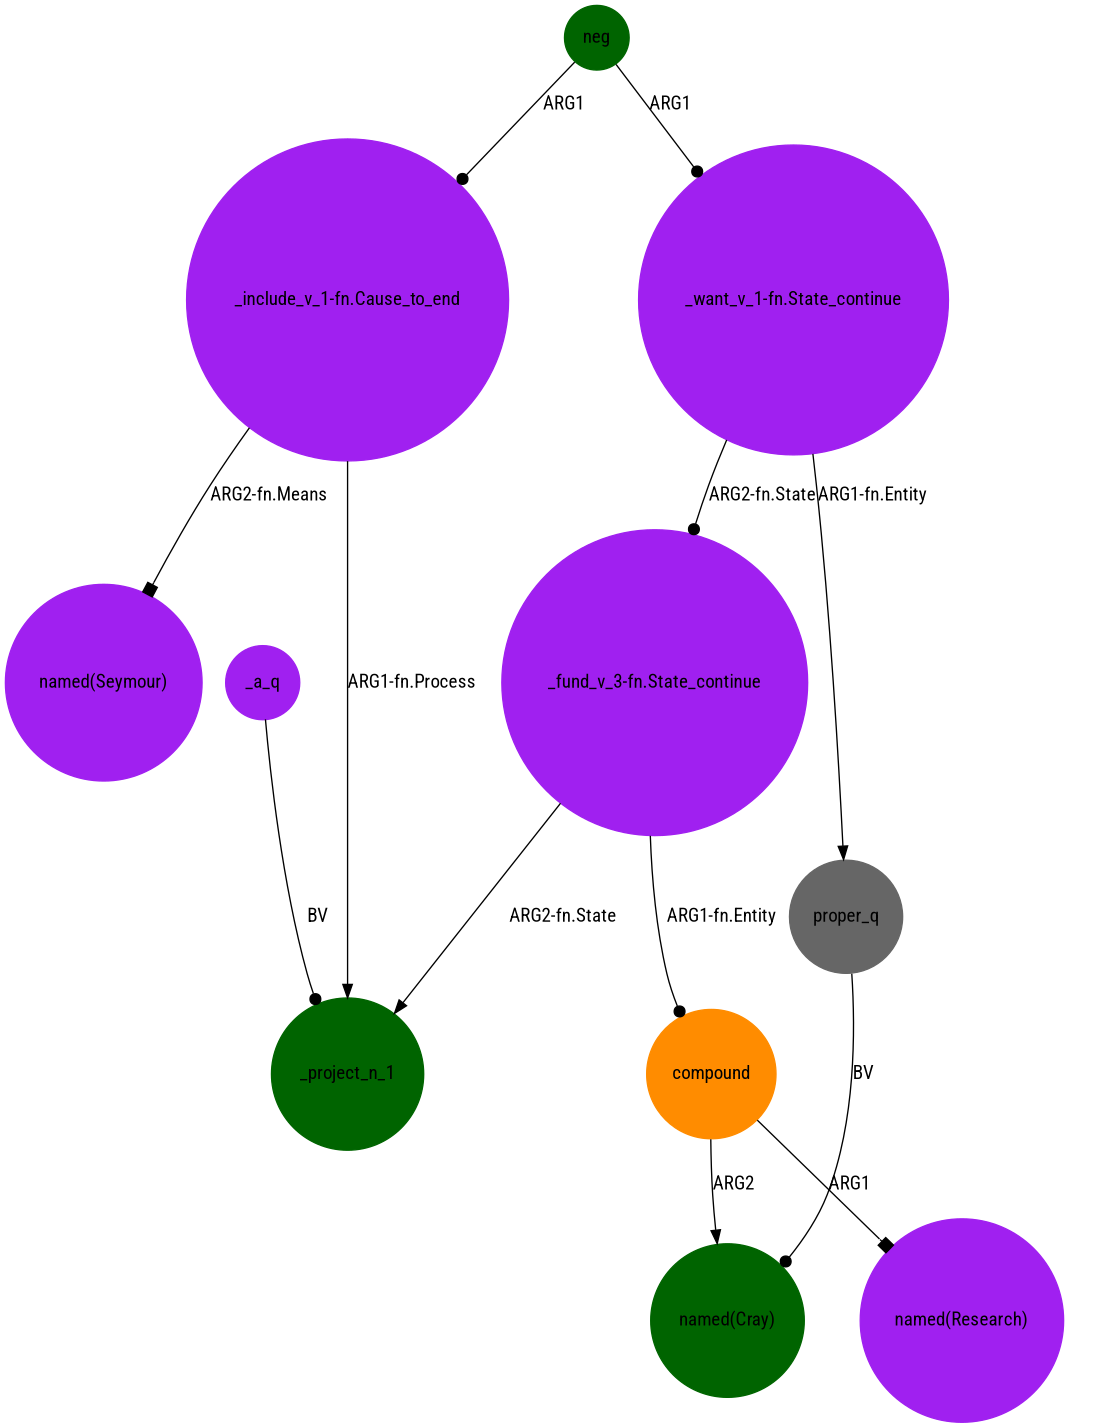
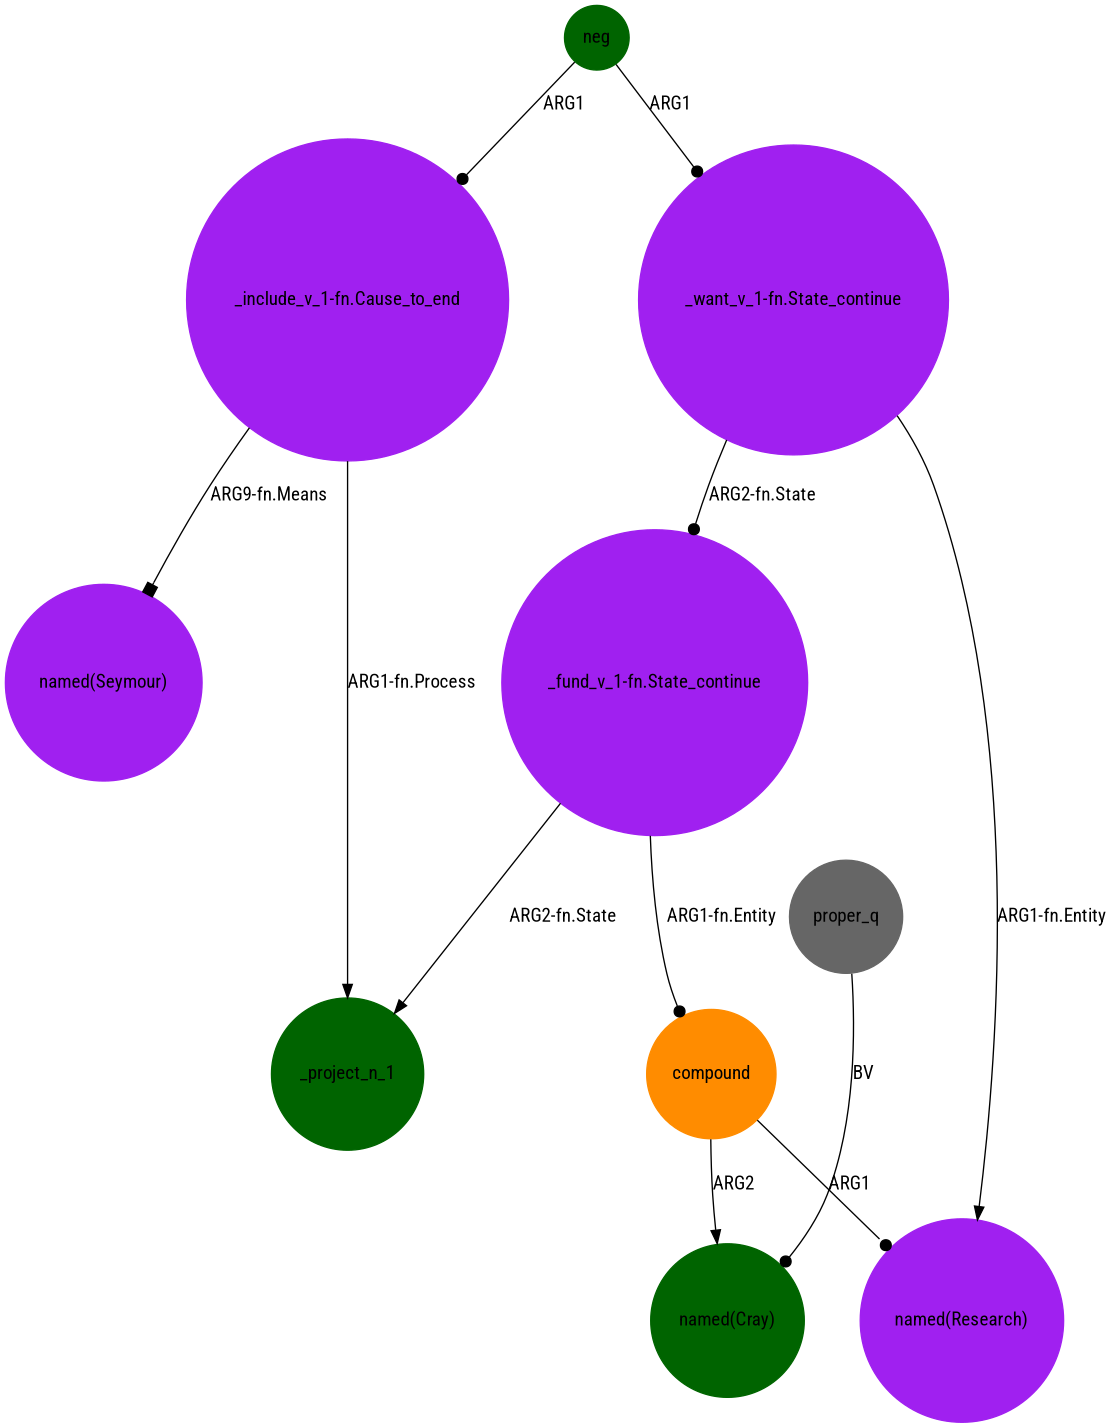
edge "_include_v_1-fn.Cause_to_end" -> "named(Seymour)": label "ARG2-fn.Means" -> "ARG9-fn.Means"
edge "_want_v_1-fn.State_continue" -> "proper_q": now "_want_v_1-fn.State_continue" -> "named(Research)"
node "_a_q": removed
node "_fund_v_3-fn.State_continue": label "_fund_v_3-fn.State_continue" -> "_fund_v_1-fn.State_continue"
edge "compound" -> "named(Research)": arrowhead box -> dot
